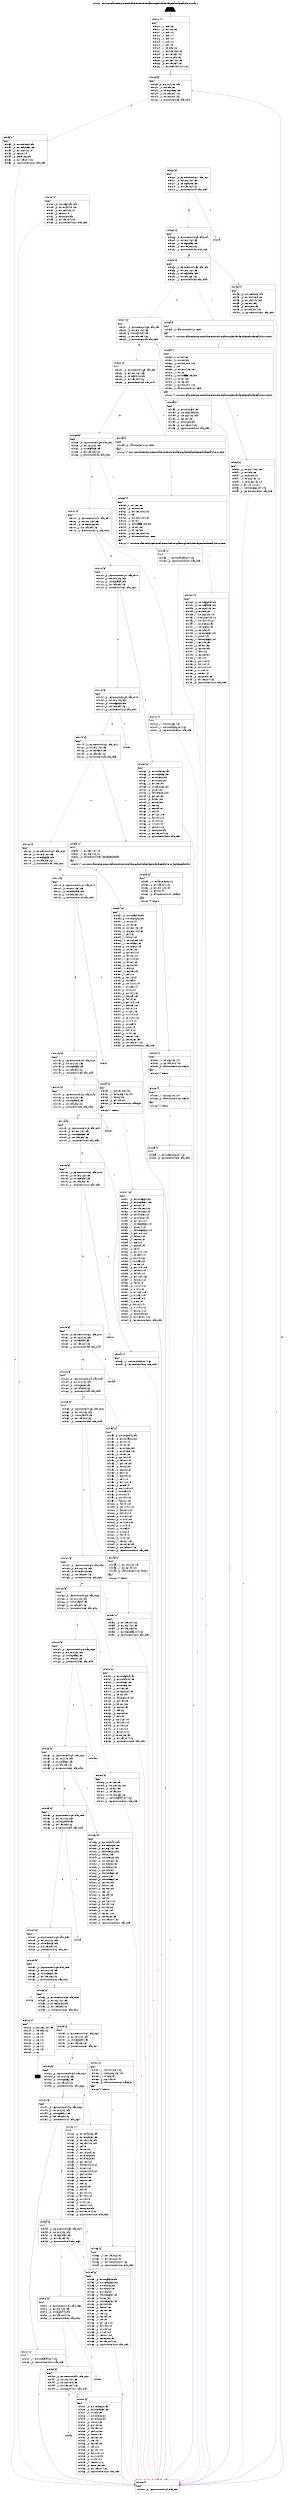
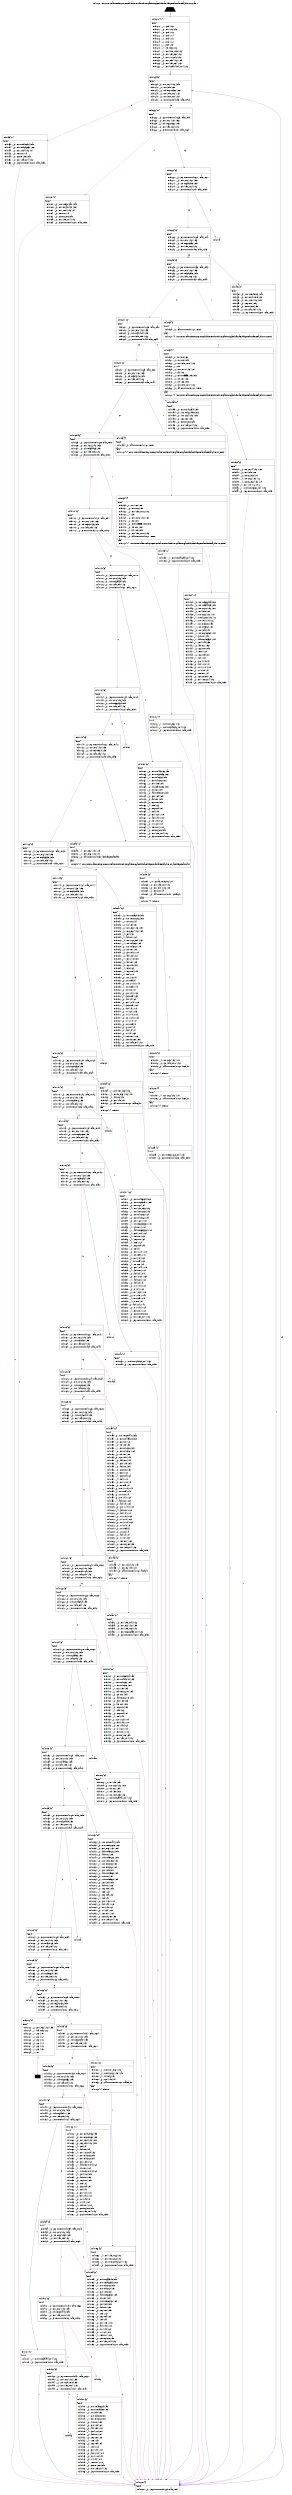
node "0x401656 [22]": added
